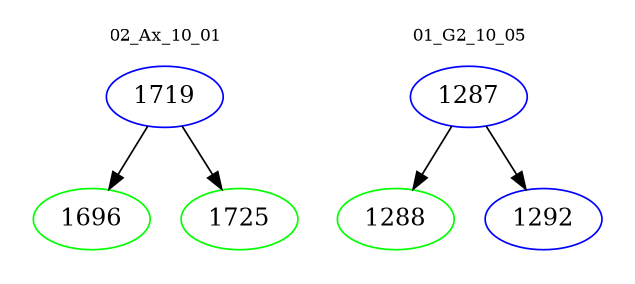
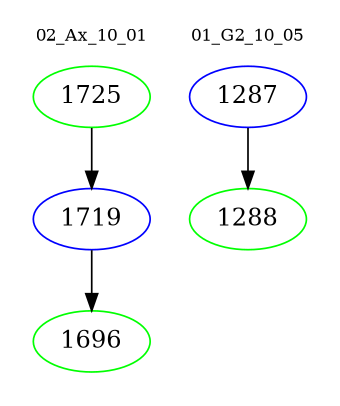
edge "1719" -> "1725": reversed
node "1292": removed
